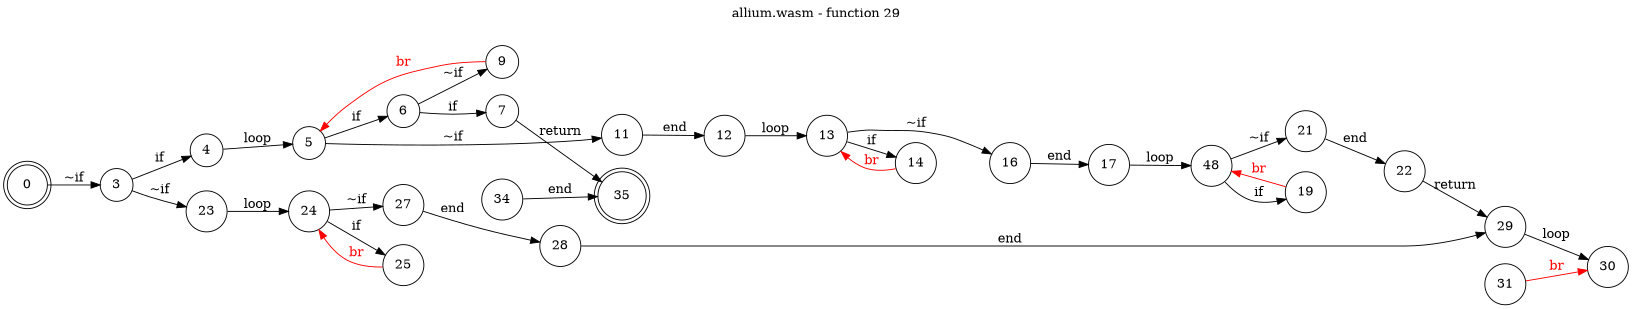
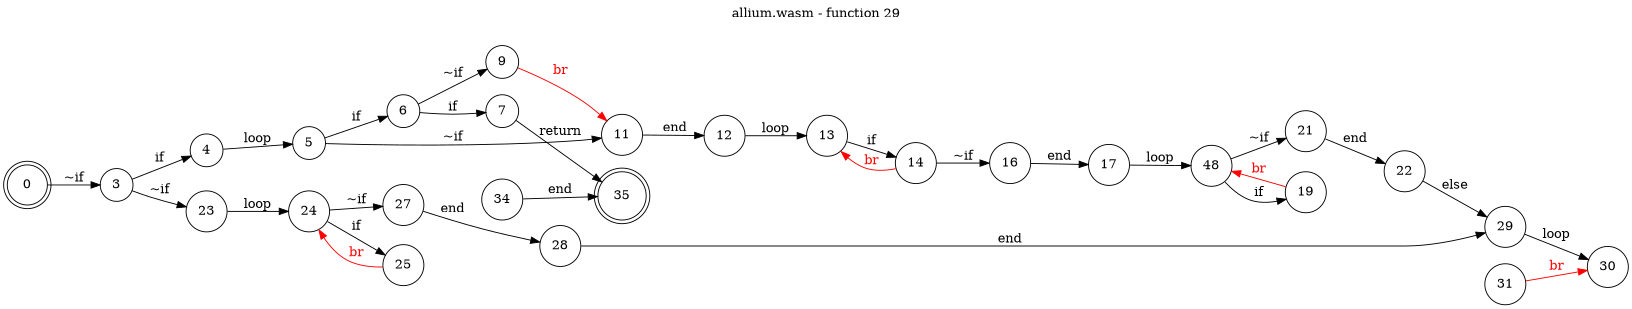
edge "9" -> "5": now "9" -> "11"
edge "13" -> "16": now "14" -> "16"
edge "22" -> "29": label "return" -> "else"
